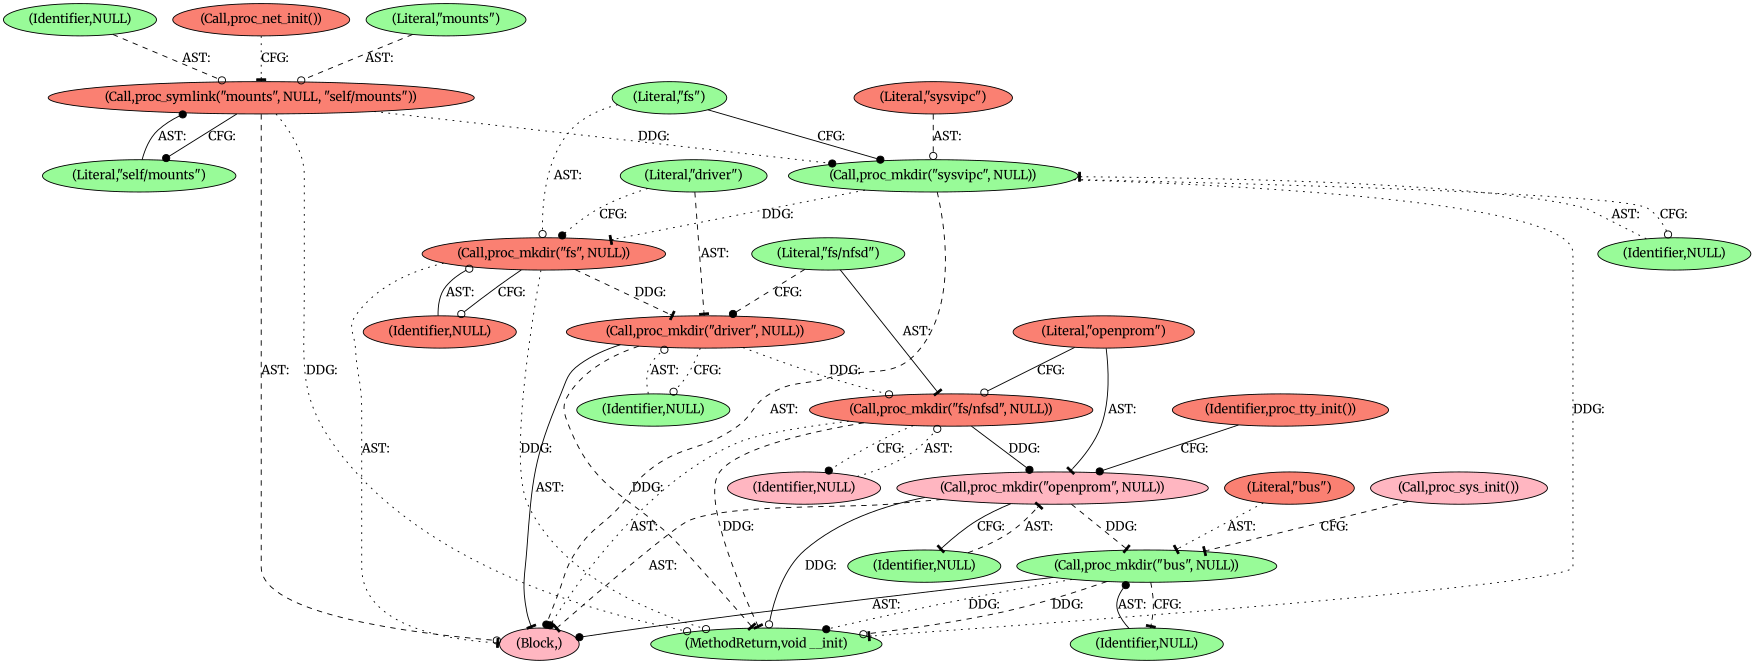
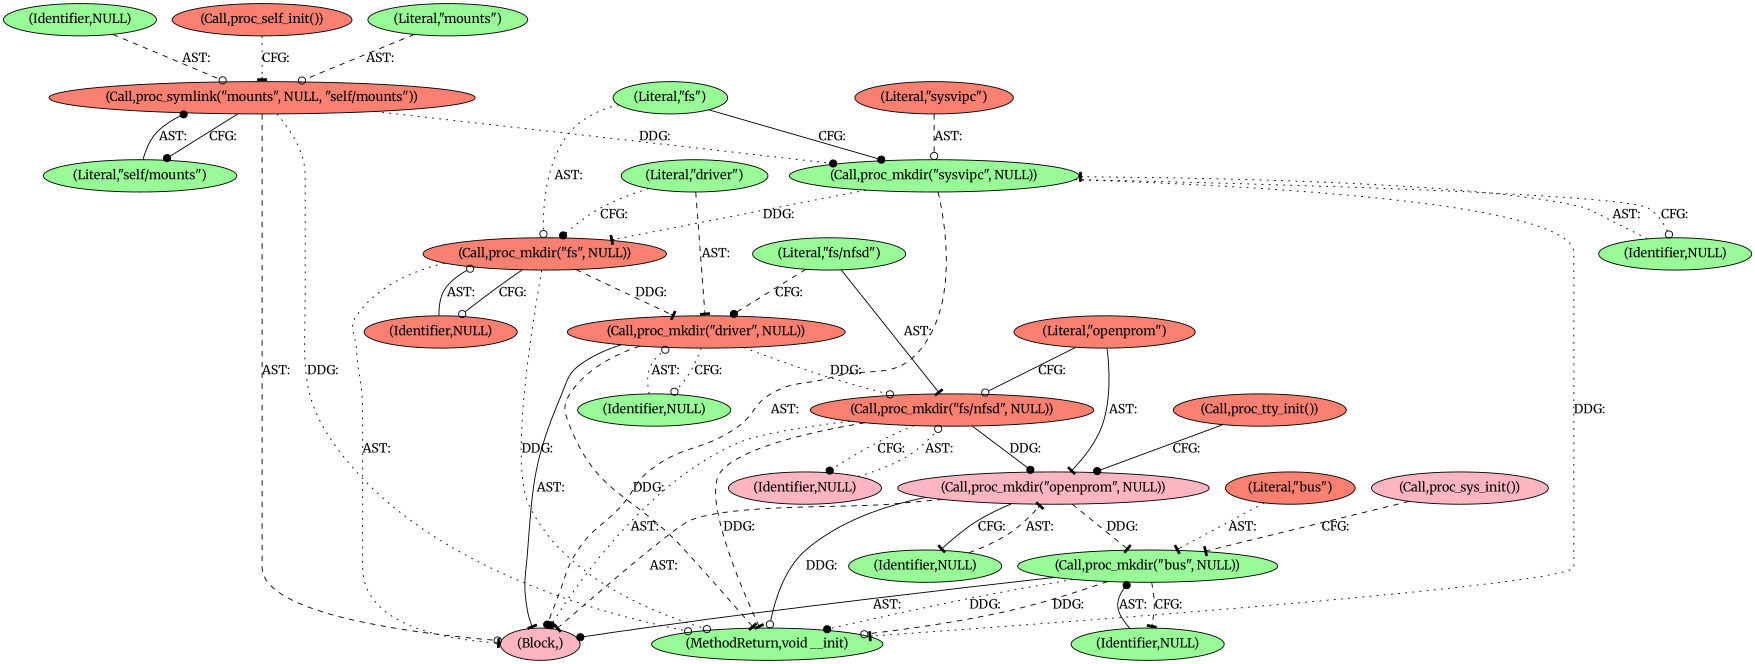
node "(Call,proc_net_init())": label "(Call,proc_net_init())" -> "(Call,proc_self_init())"
node "(Identifier,proc_tty_init())": label "(Identifier,proc_tty_init())" -> "(Call,proc_tty_init())"
